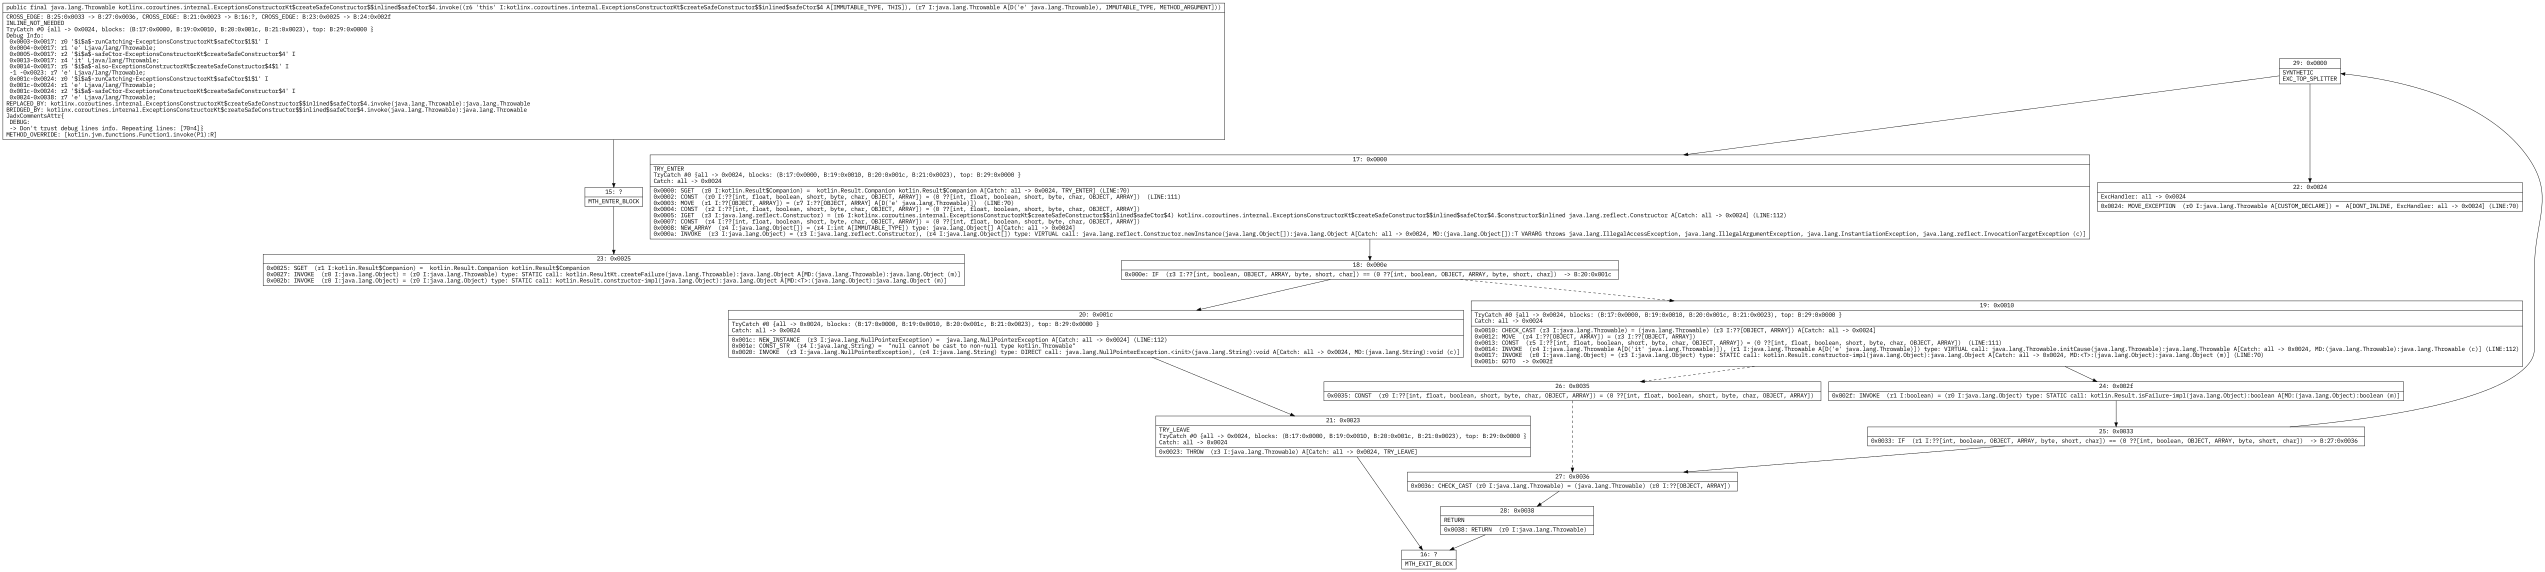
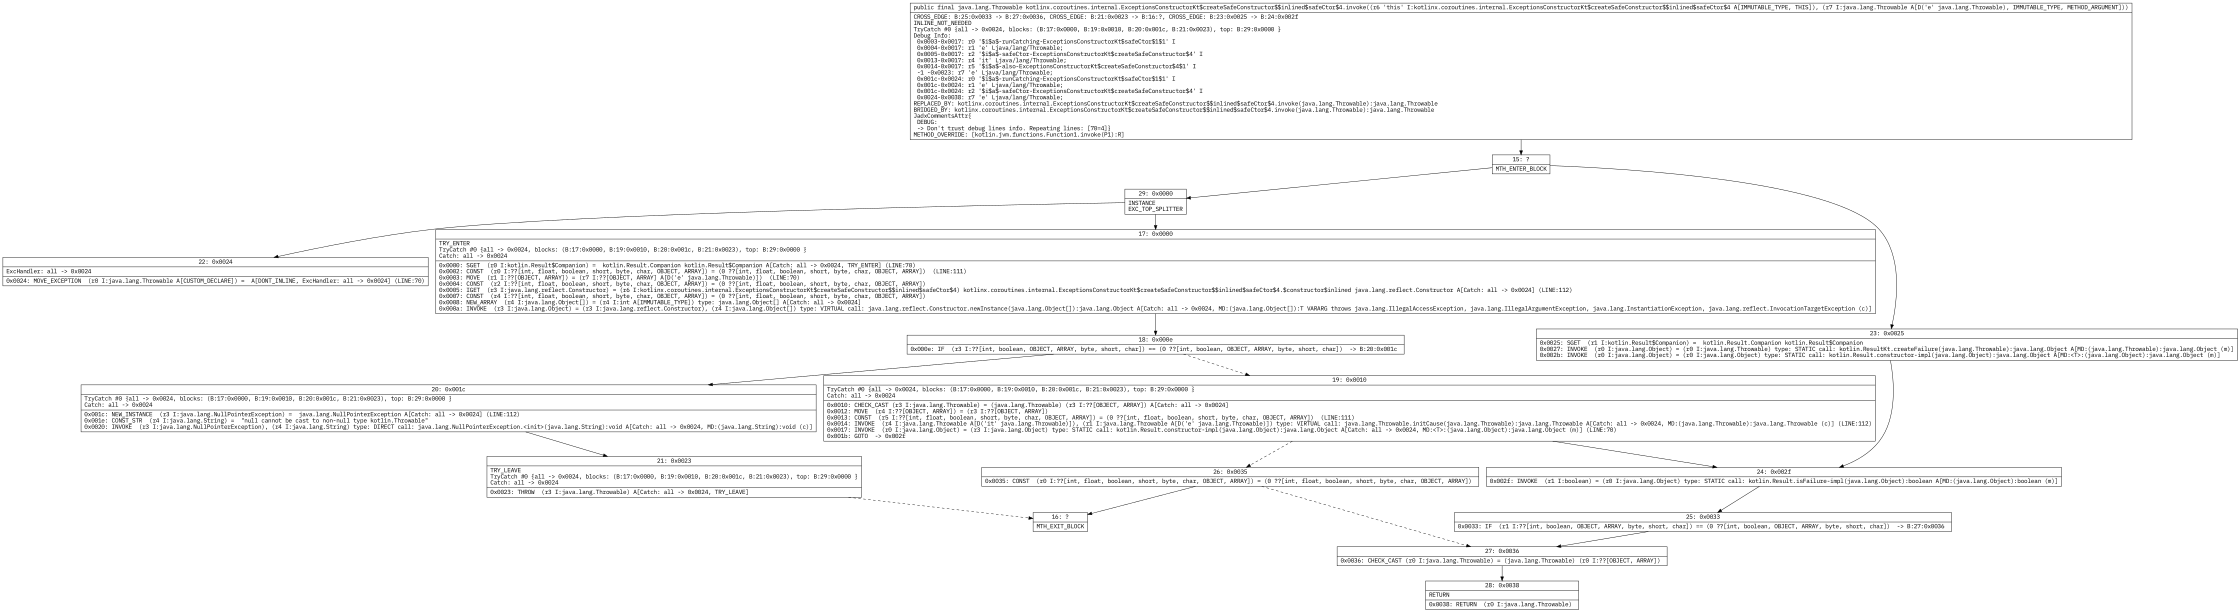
node "29: 0x0000": text "SYNTHETIC" -> "INSTANCE"
edge "25: 0x0033" -> "29: 0x0000": now "15: ?" -> "29: 0x0000"
edge "23: 0x0025" -> "24: 0x002f": added
edge "21: 0x0023" -> "16: ?": style solid -> dashed
edge "28: 0x0038" -> "16: ?": now "26: 0x0035" -> "16: ?"
